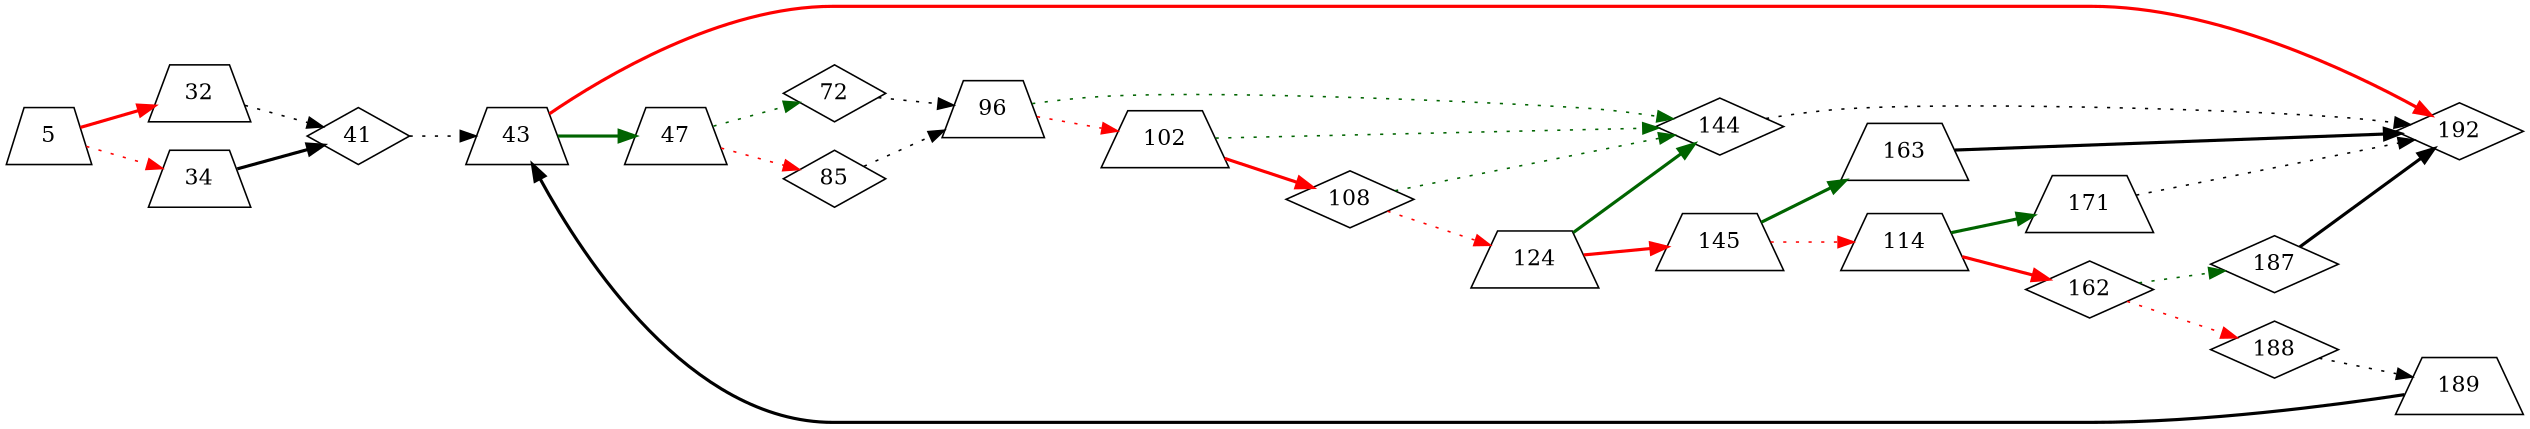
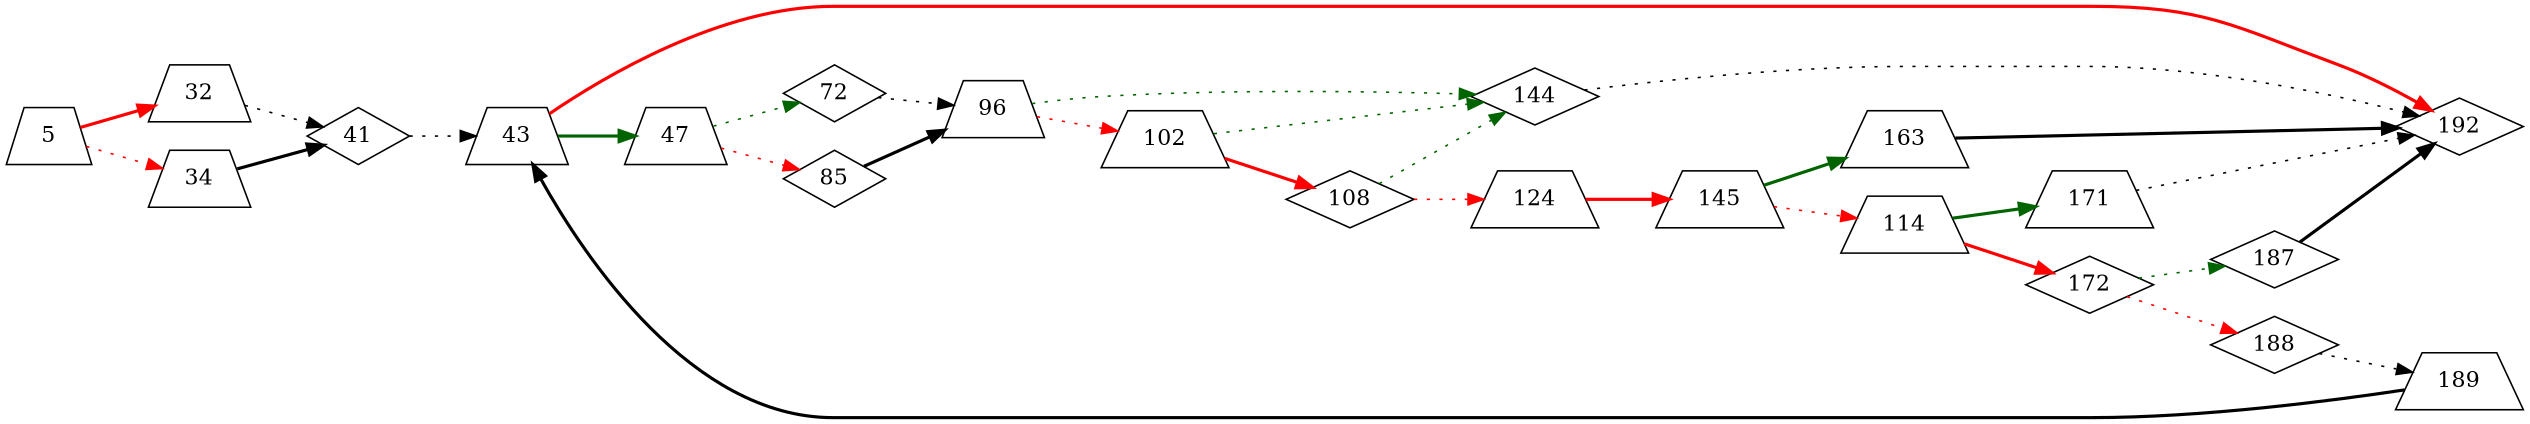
edge "85" -> "96": style dotted -> bold
edge "124" -> "144": removed
node "162": label "162" -> "172"
